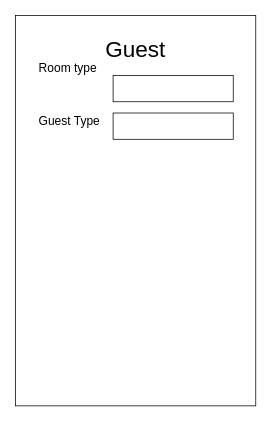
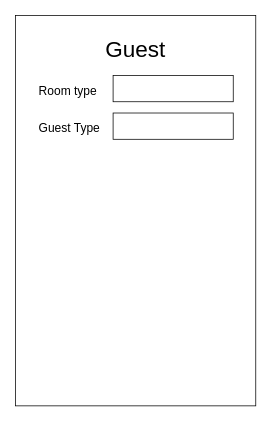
node "Room type": moved (68, 64) -> (68, 87)
node "Guest Type": moved (69, 117) -> (69, 124)
